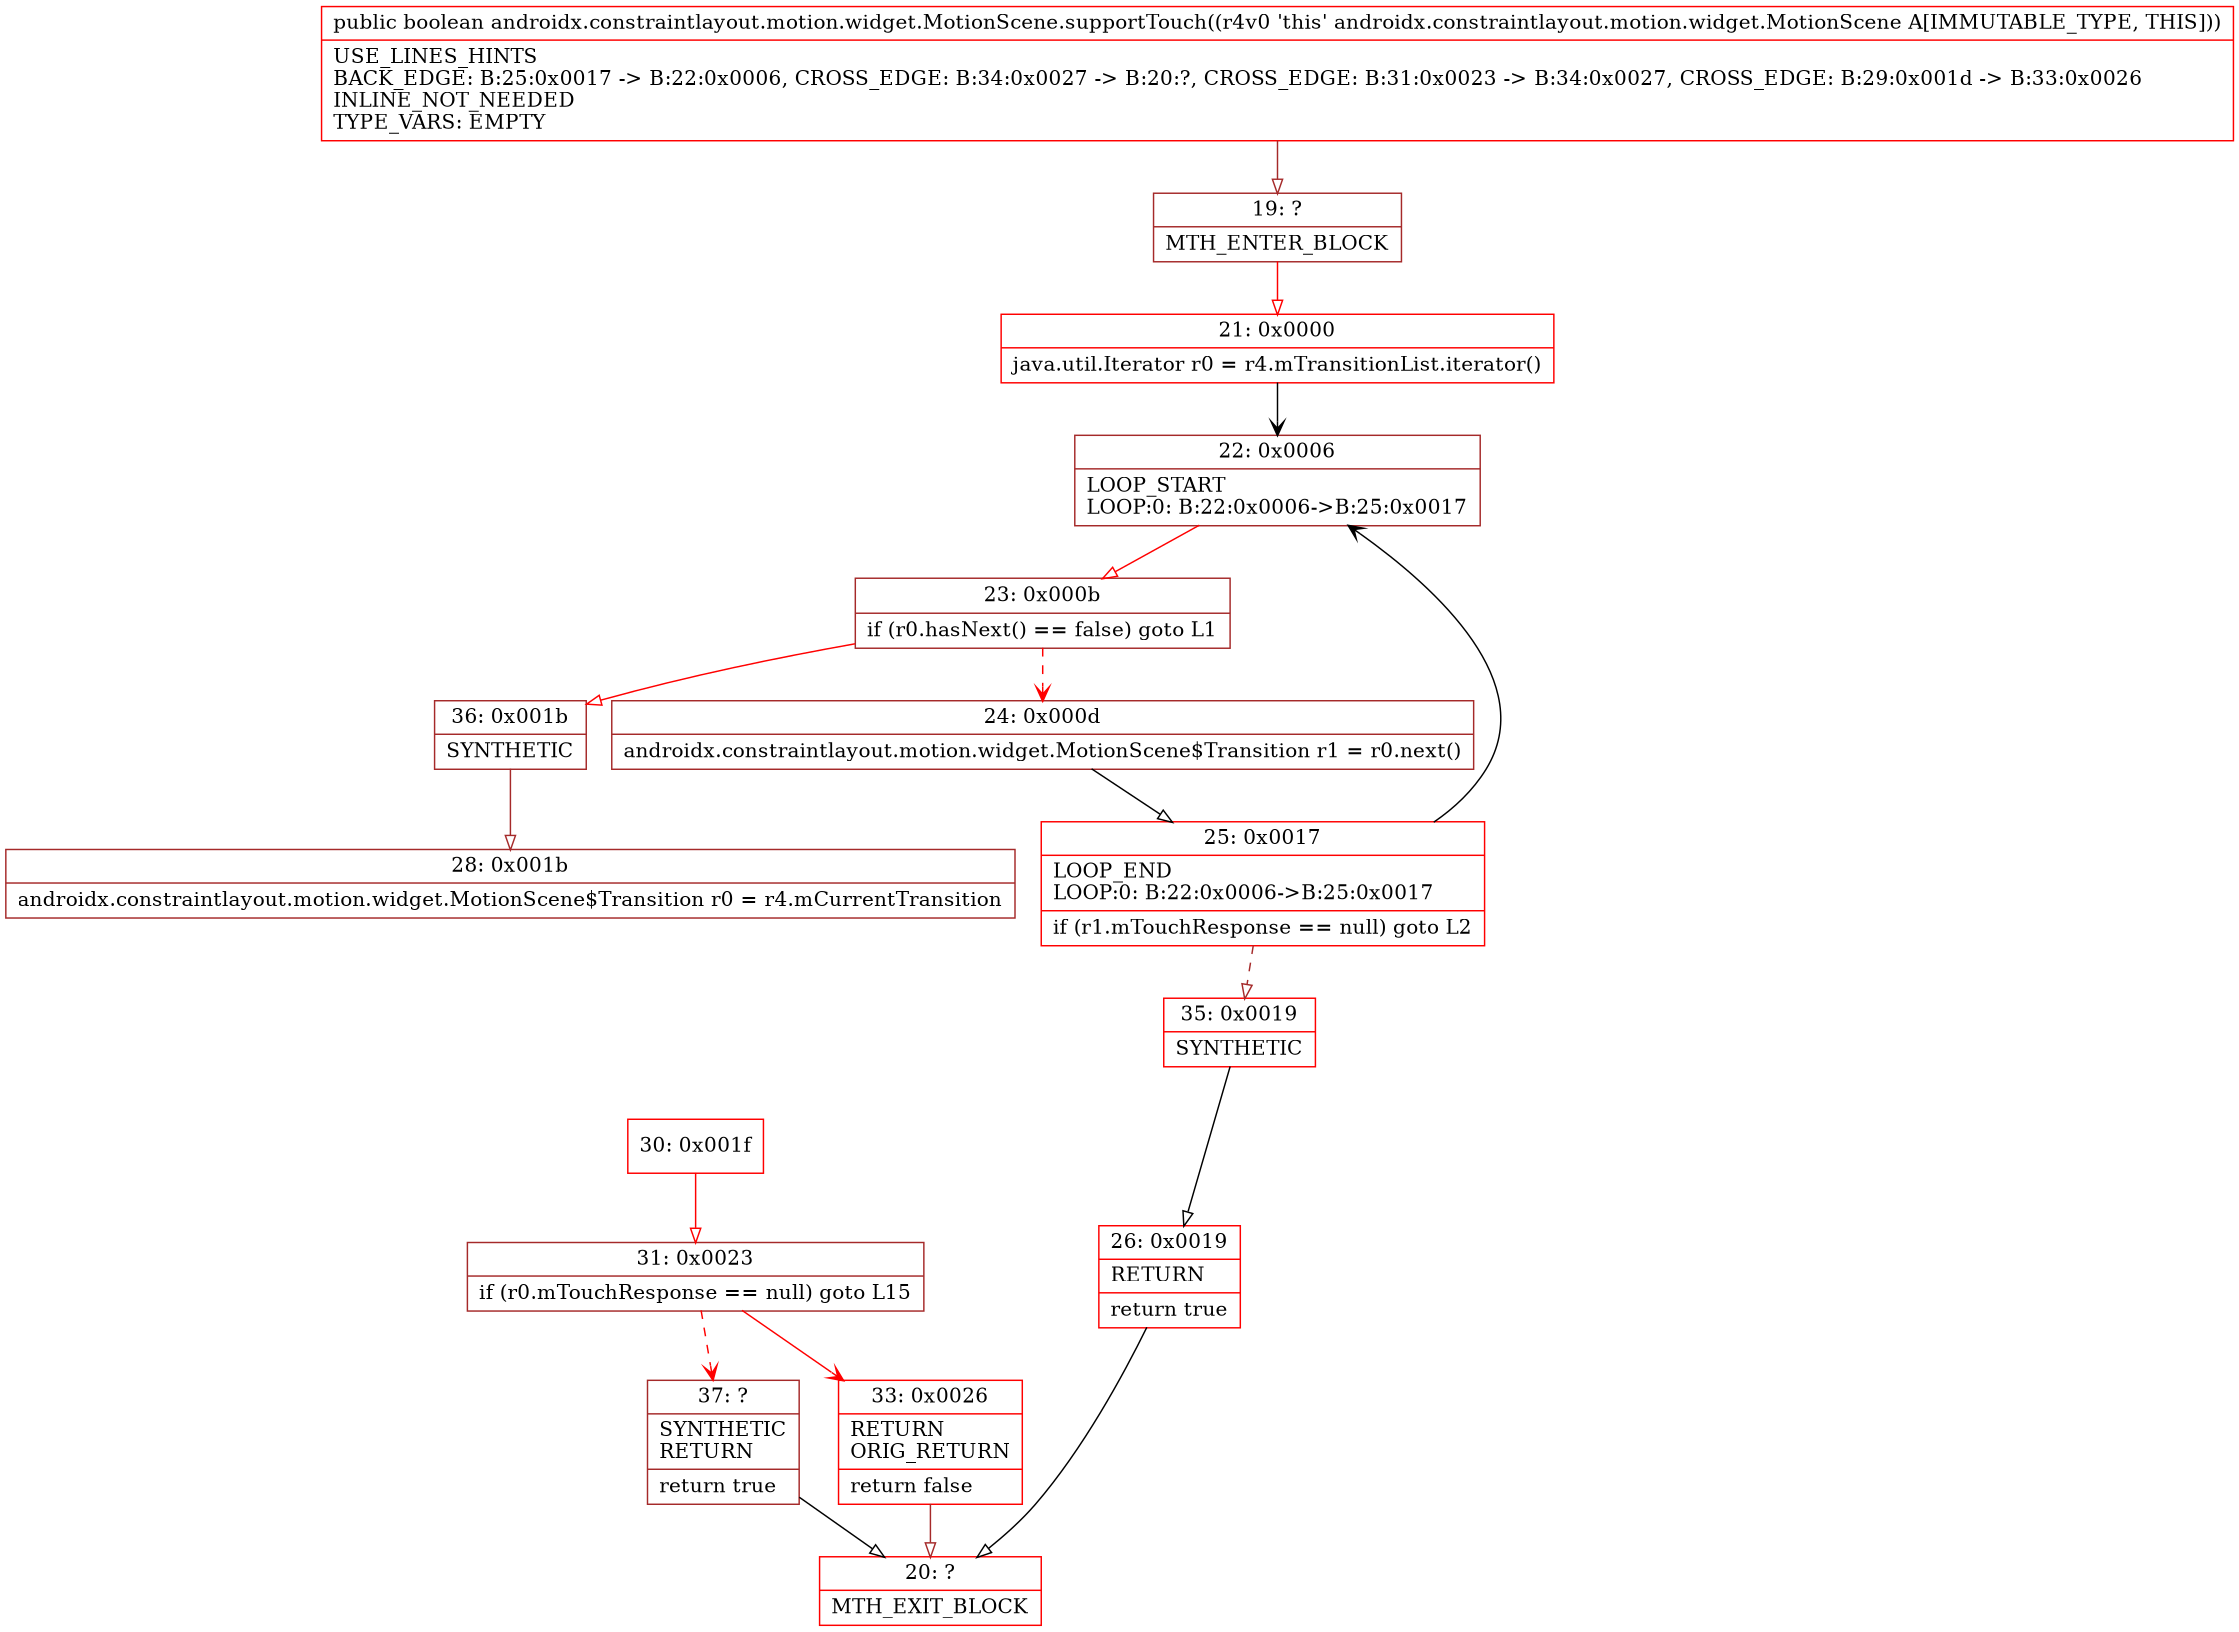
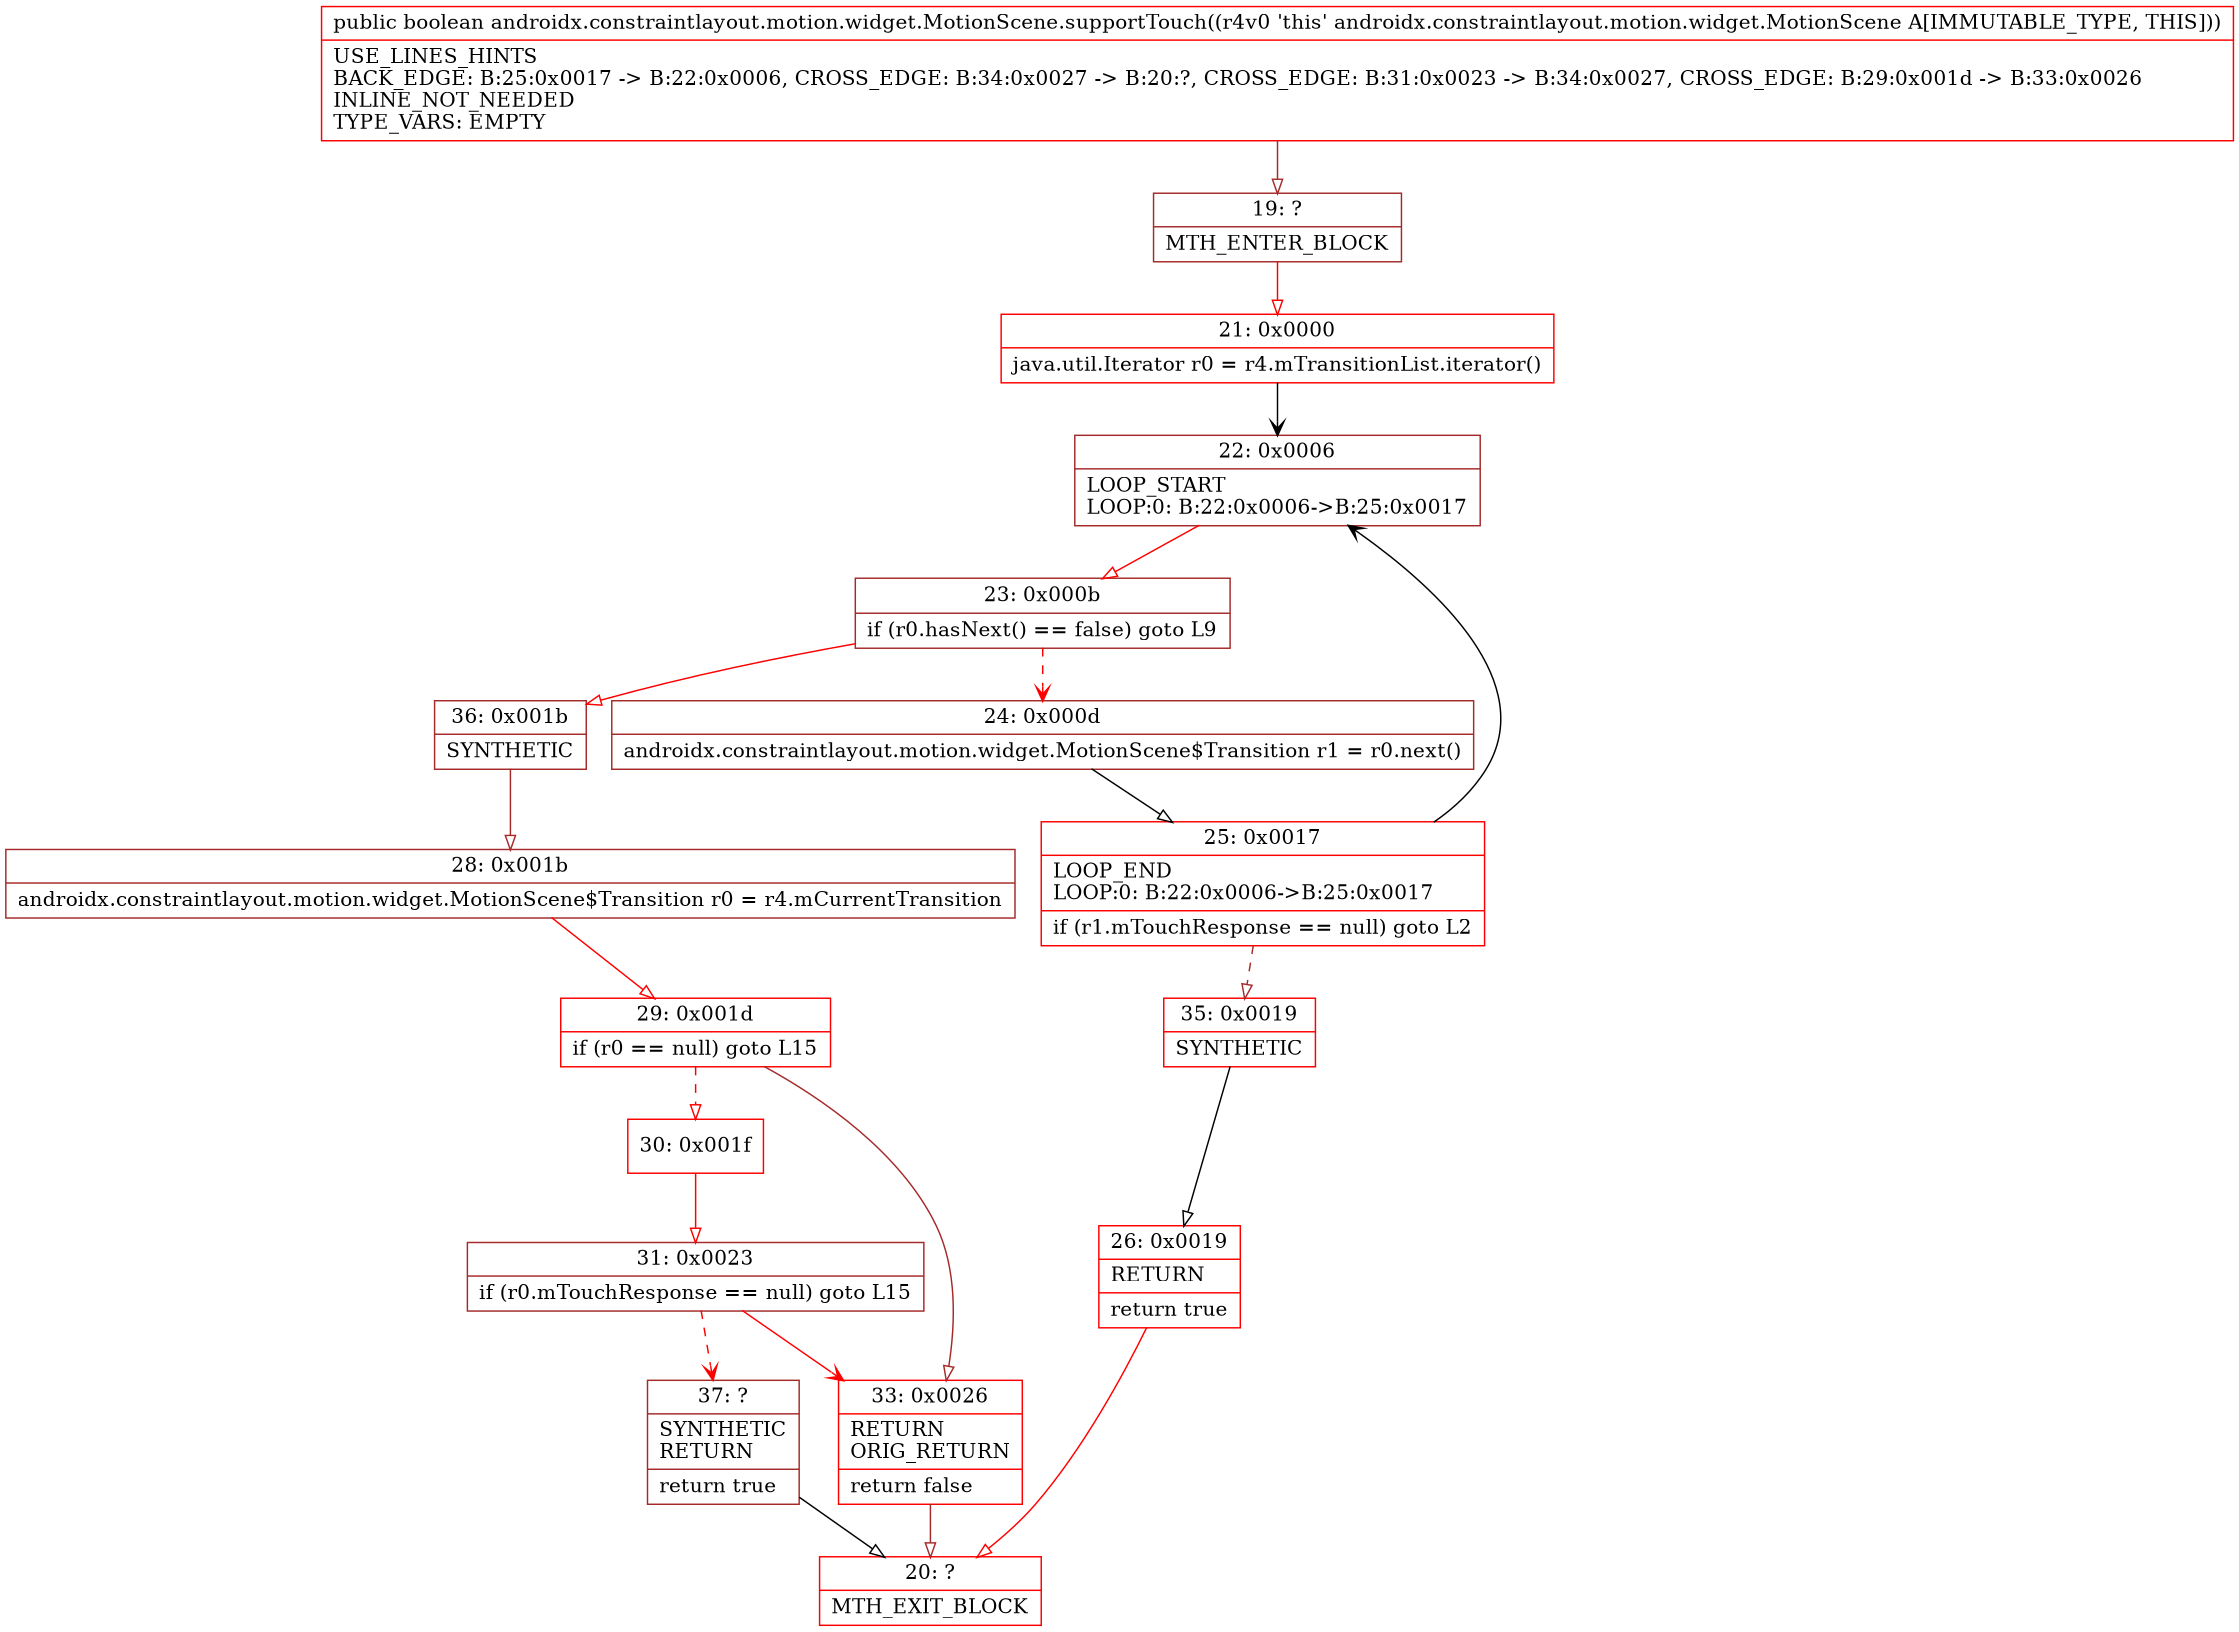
node "23: 0x000b": text "if (r0.hasNext() == false) goto L1" -> "if (r0.hasNext() == false) goto L9"
node "29: 0x001d": added
edge "26: 0x0019" -> "20: ?": color black -> red
